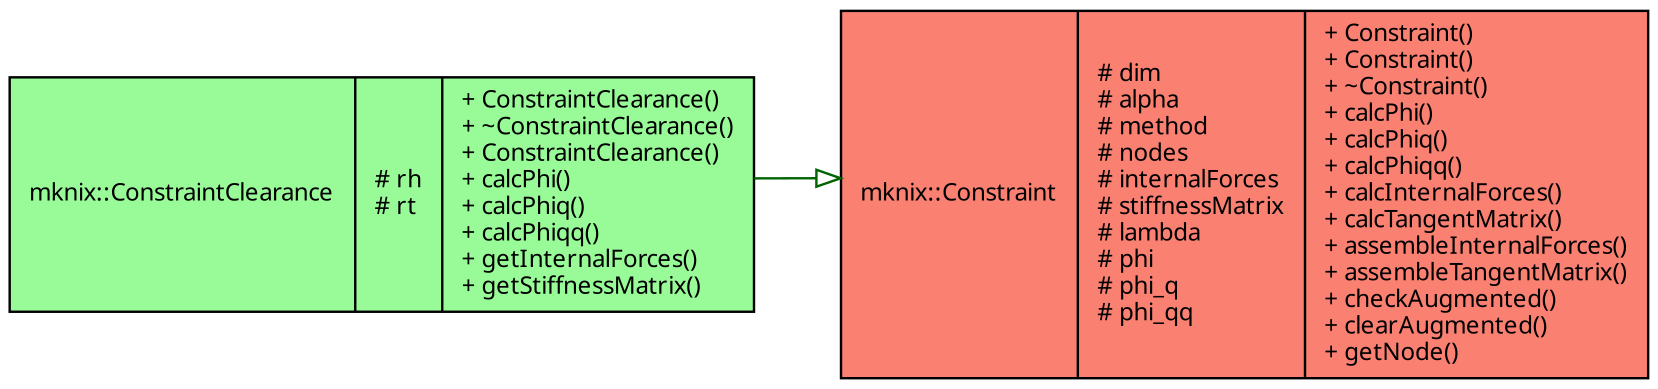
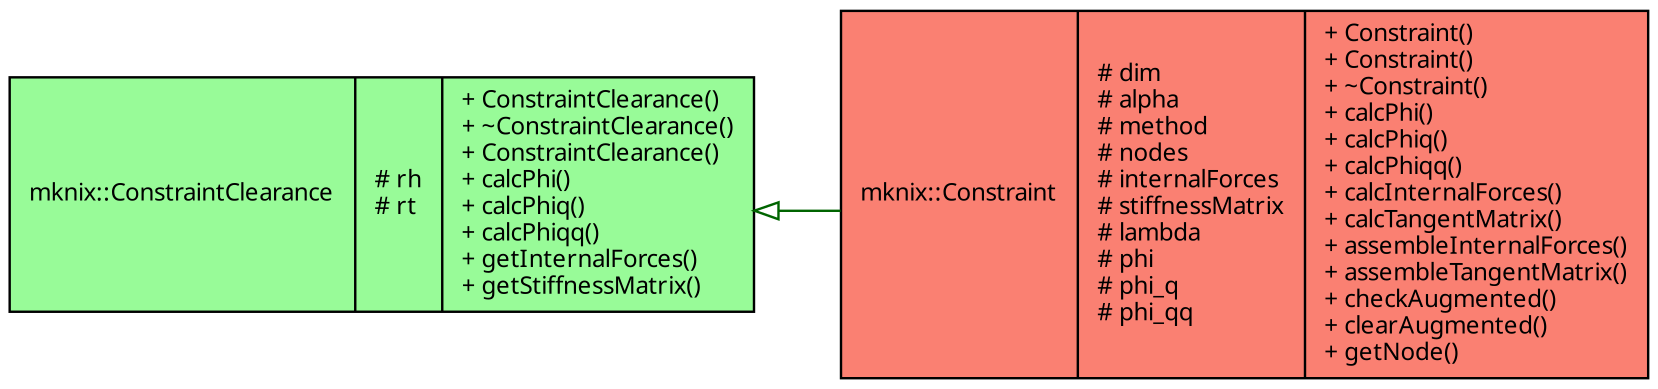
edge "mknix::ConstraintClearance" -> "mknix::Constraint": reversed
